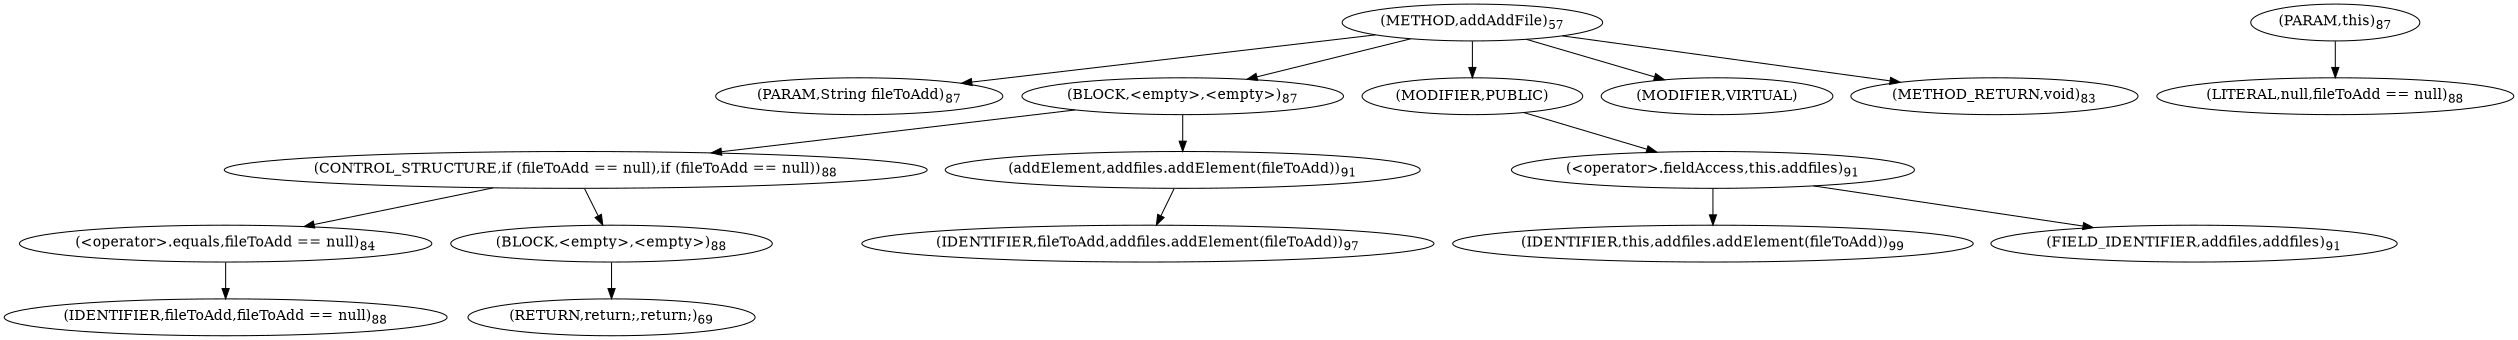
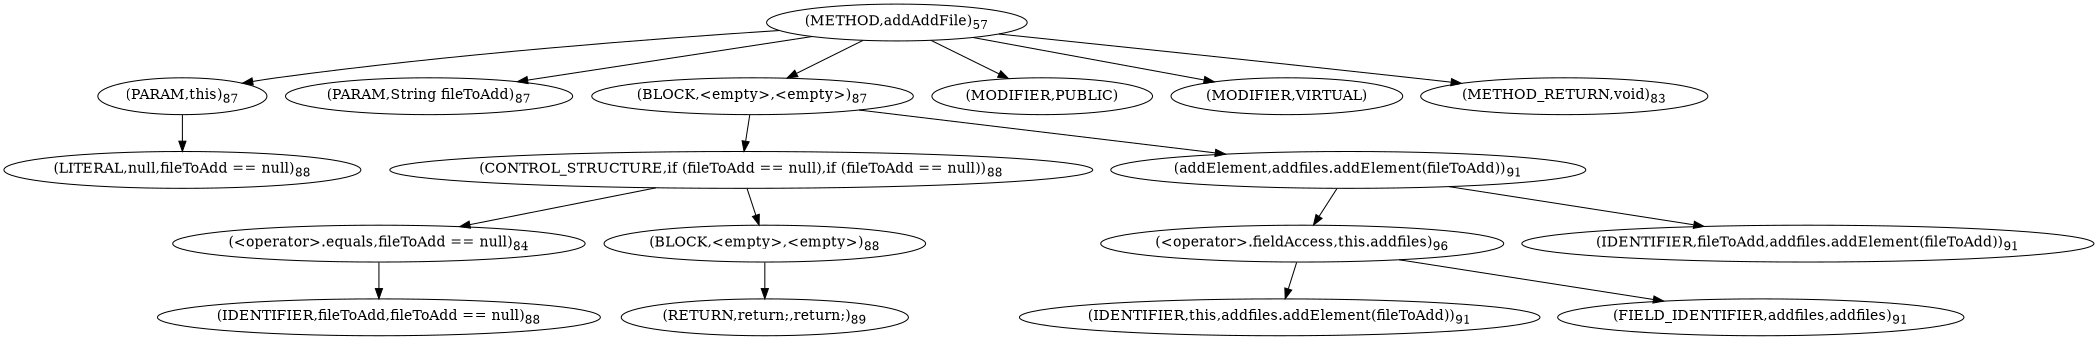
edge "(METHOD,addAddFile)" -> "(PARAM,this)": added
edge "(MODIFIER,PUBLIC)" -> "(<operator>.fieldAccess,this.addfiles)": now "(addElement,addfiles.addElement(fileToAdd))" -> "(<operator>.fieldAccess,this.addfiles)"
node "(<operator>.fieldAccess,this.addfiles)": text "91" -> "96"
node "(IDENTIFIER,fileToAdd,addfiles.addElement(fileToAdd))": text "97" -> "91"
node "(IDENTIFIER,this,addfiles.addElement(fileToAdd))": text "99" -> "91"
node "(RETURN,return;,return;)": text "69" -> "89"
